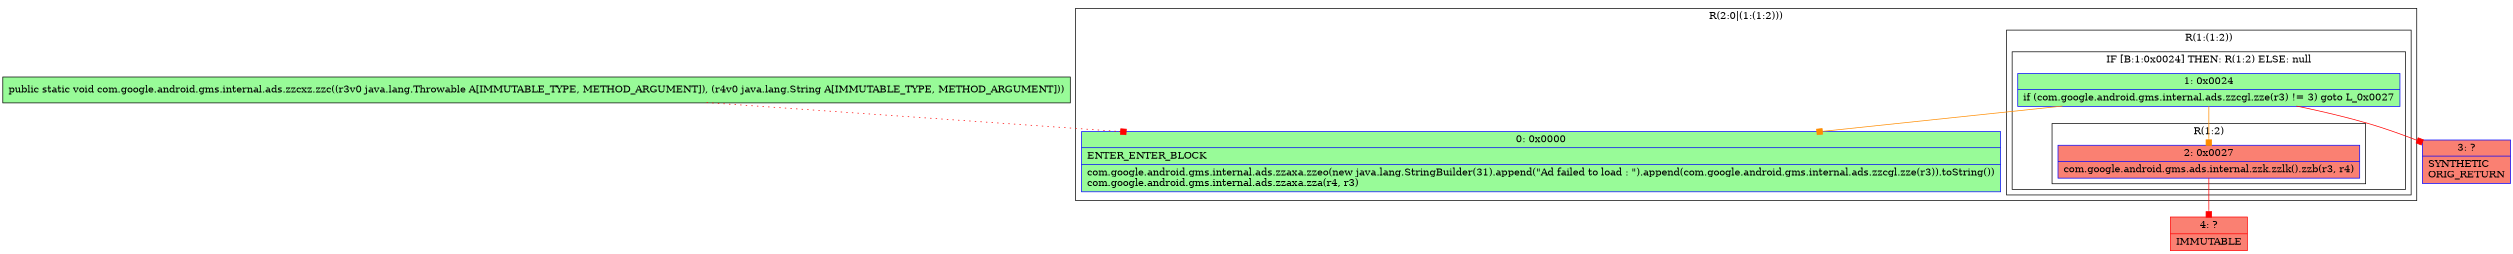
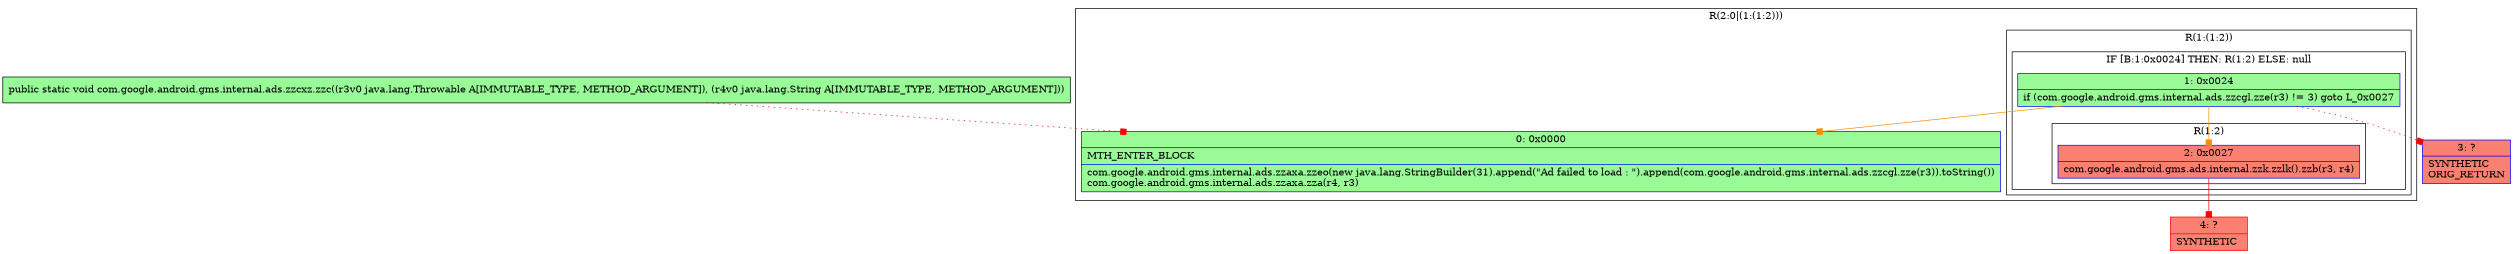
edge "1: 0x0024" -> "3: ?": style solid -> dotted
node "0: 0x0000": text "ENTER_ENTER_BLOCK" -> "MTH_ENTER_BLOCK"
node "4: ?": text "IMMUTABLE" -> "SYNTHETIC"
